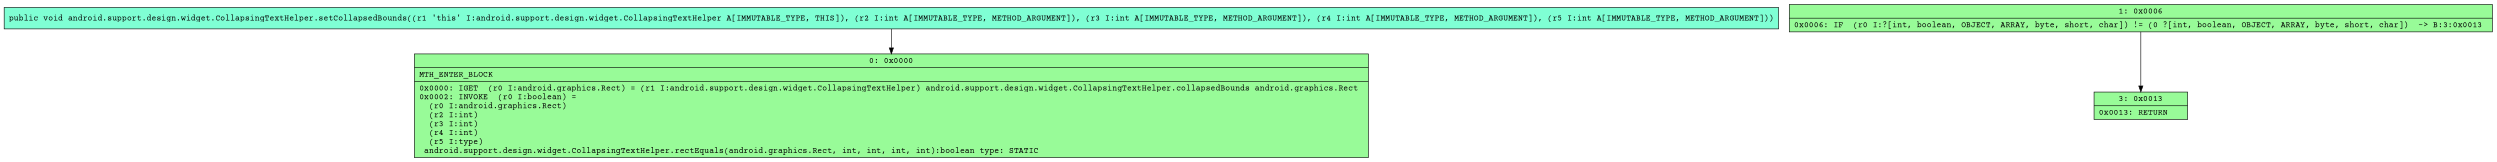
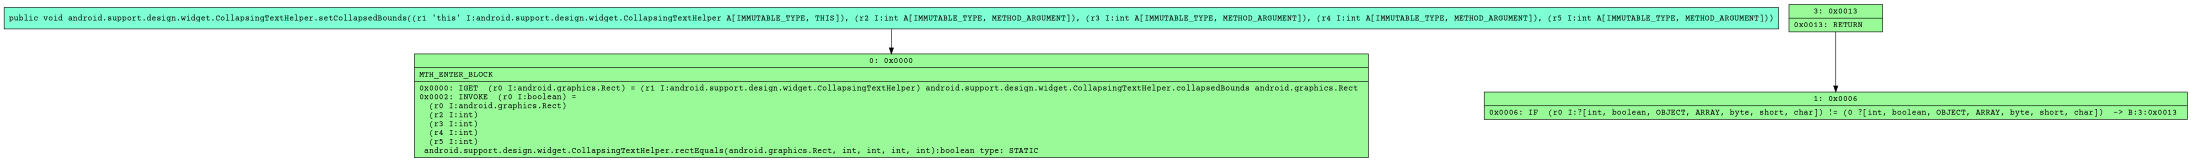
edge "1: 0x0006" -> "3: 0x0013": reversed
node "0: 0x0000": text "(r5 I:type)" -> "(r5 I:int)"
